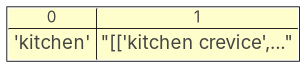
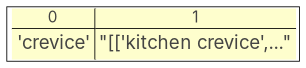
node "0": text "'kitchen'" -> "'crevice'"
